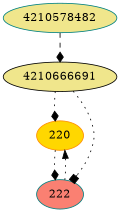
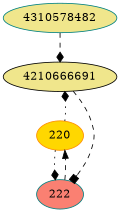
node "4210578482": label "4210578482" -> "4310578482"
edge "4210666691" -> "220": reversed
edge "4210666691" -> "222": style dotted -> dashed
edge "222" -> "220": style dotted -> dashed
